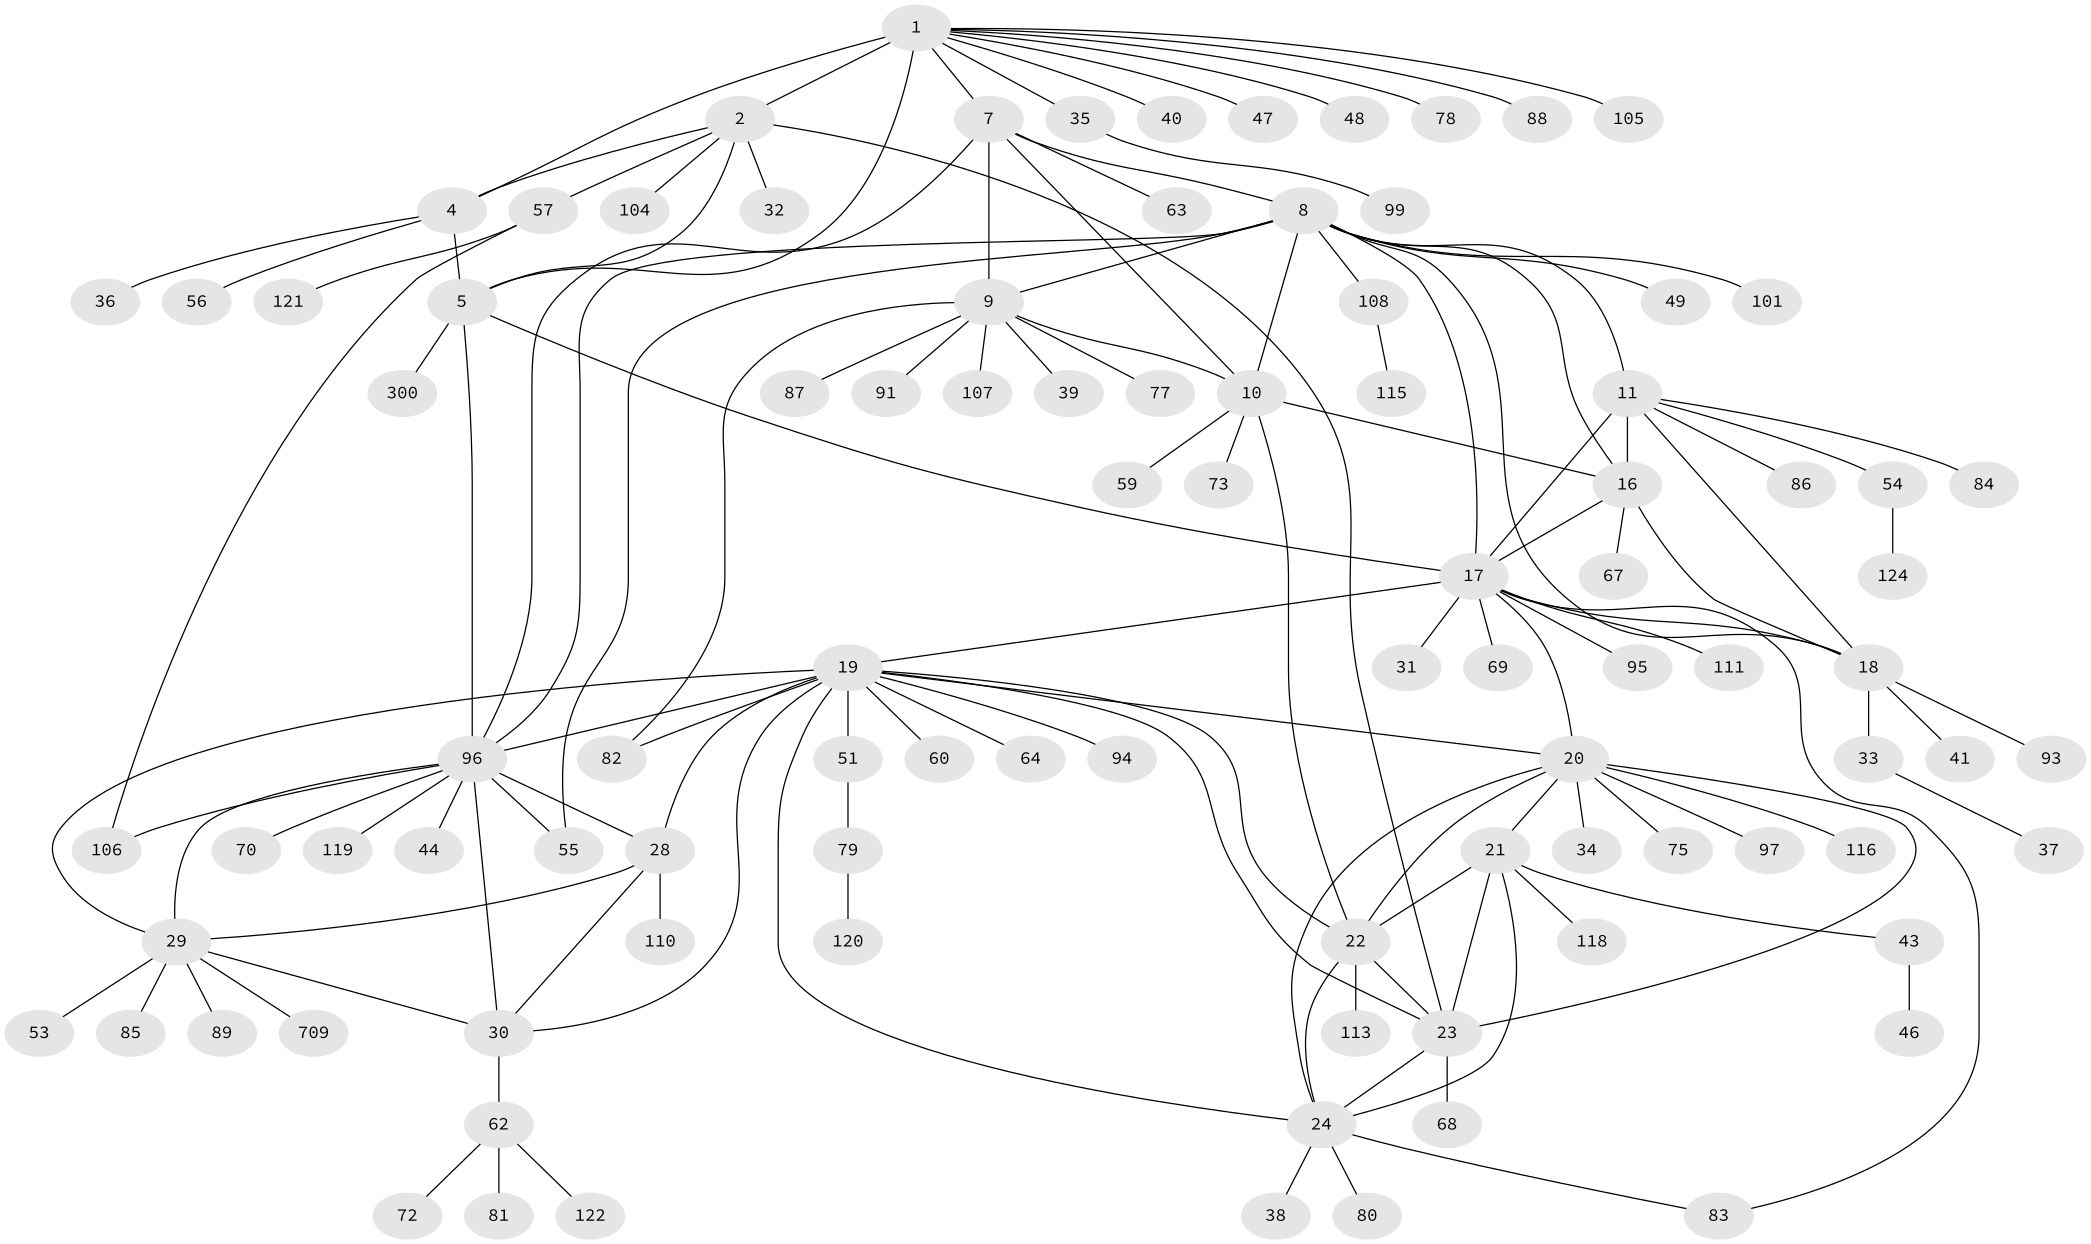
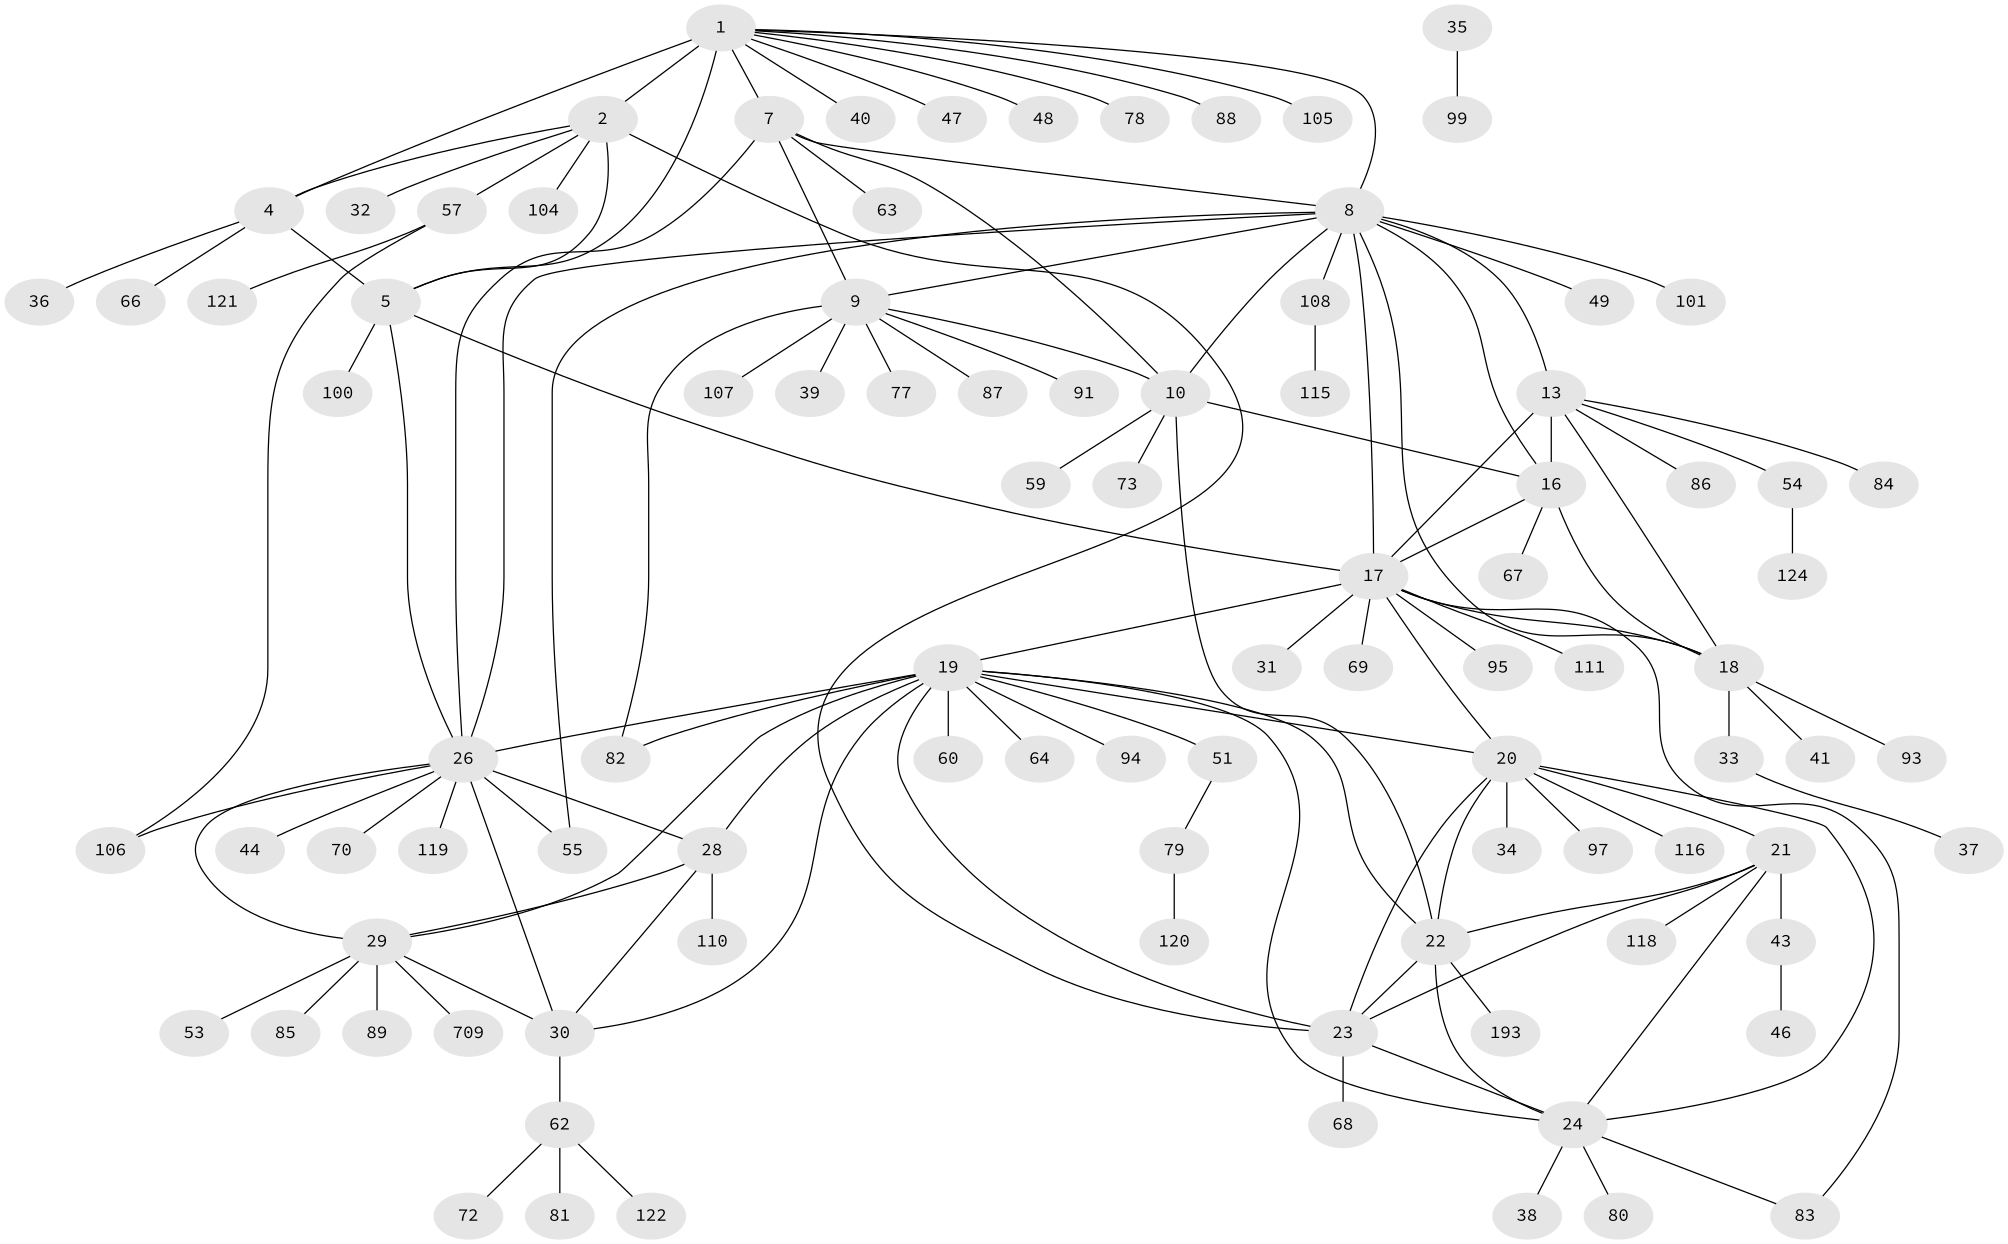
edge "1" -- "35": now "1" -- "8"
node "56": label "56" -> "66"
node "300": label "300" -> "100"
node "11": label "11" -> "13"
node "96": label "96" -> "26"
node "75": removed
node "113": label "113" -> "193"
